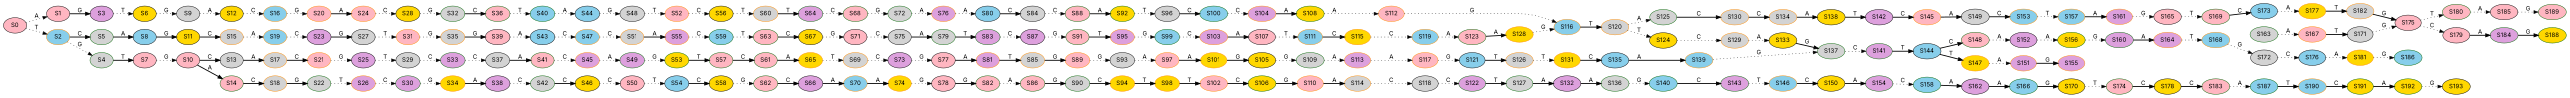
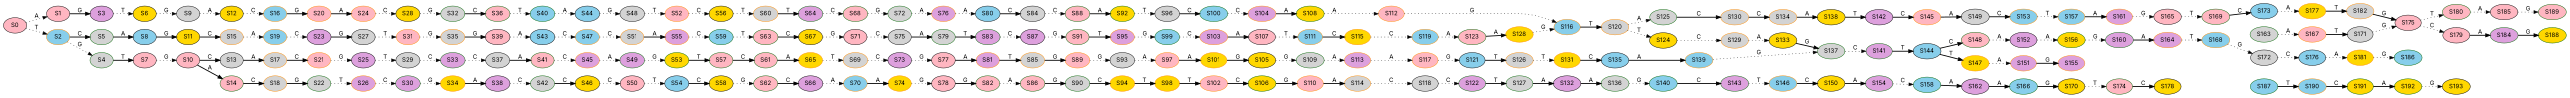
edge "S16" -> "S20": style dotted -> bold
edge "S66" -> "S70": style bold -> dotted
node "S183": removed
